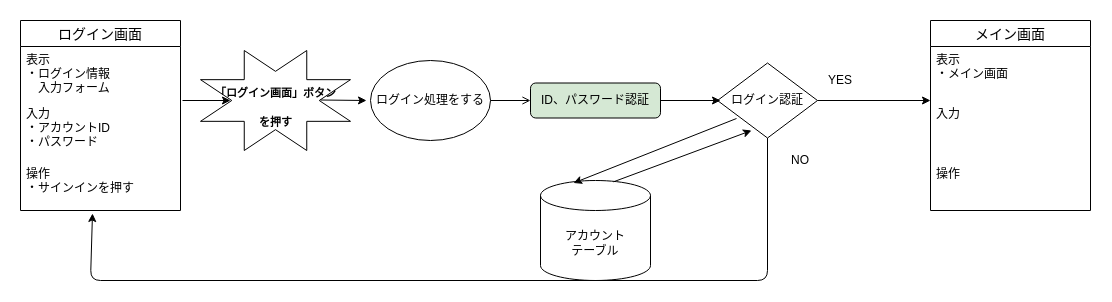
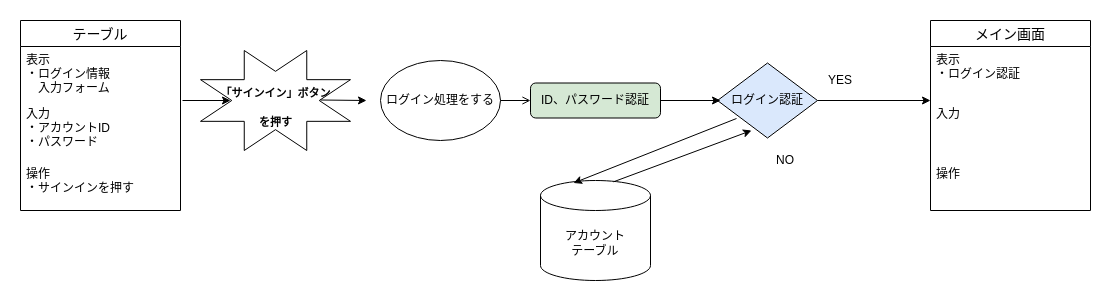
node "ログイン画面": label "ログイン画面" -> "テーブル"
node "表示 ・メイン画面": label "表示 ・メイン画面" -> "表示 ・ログイン認証"
node "ログイン処理をする": moved (431, 101) -> (441, 101)
node "ログイン認証": fillcolor #ffffff -> #dae8fc
node "「ログイン画面」ボタン を押す": label "「ログイン画面」ボタン を押す" -> "「サインイン」ボタン を押す"
node "NO": moved (801, 161) -> (786, 161)
edge "ログイン認証" -> "操作 ・サインインを押す": removed
